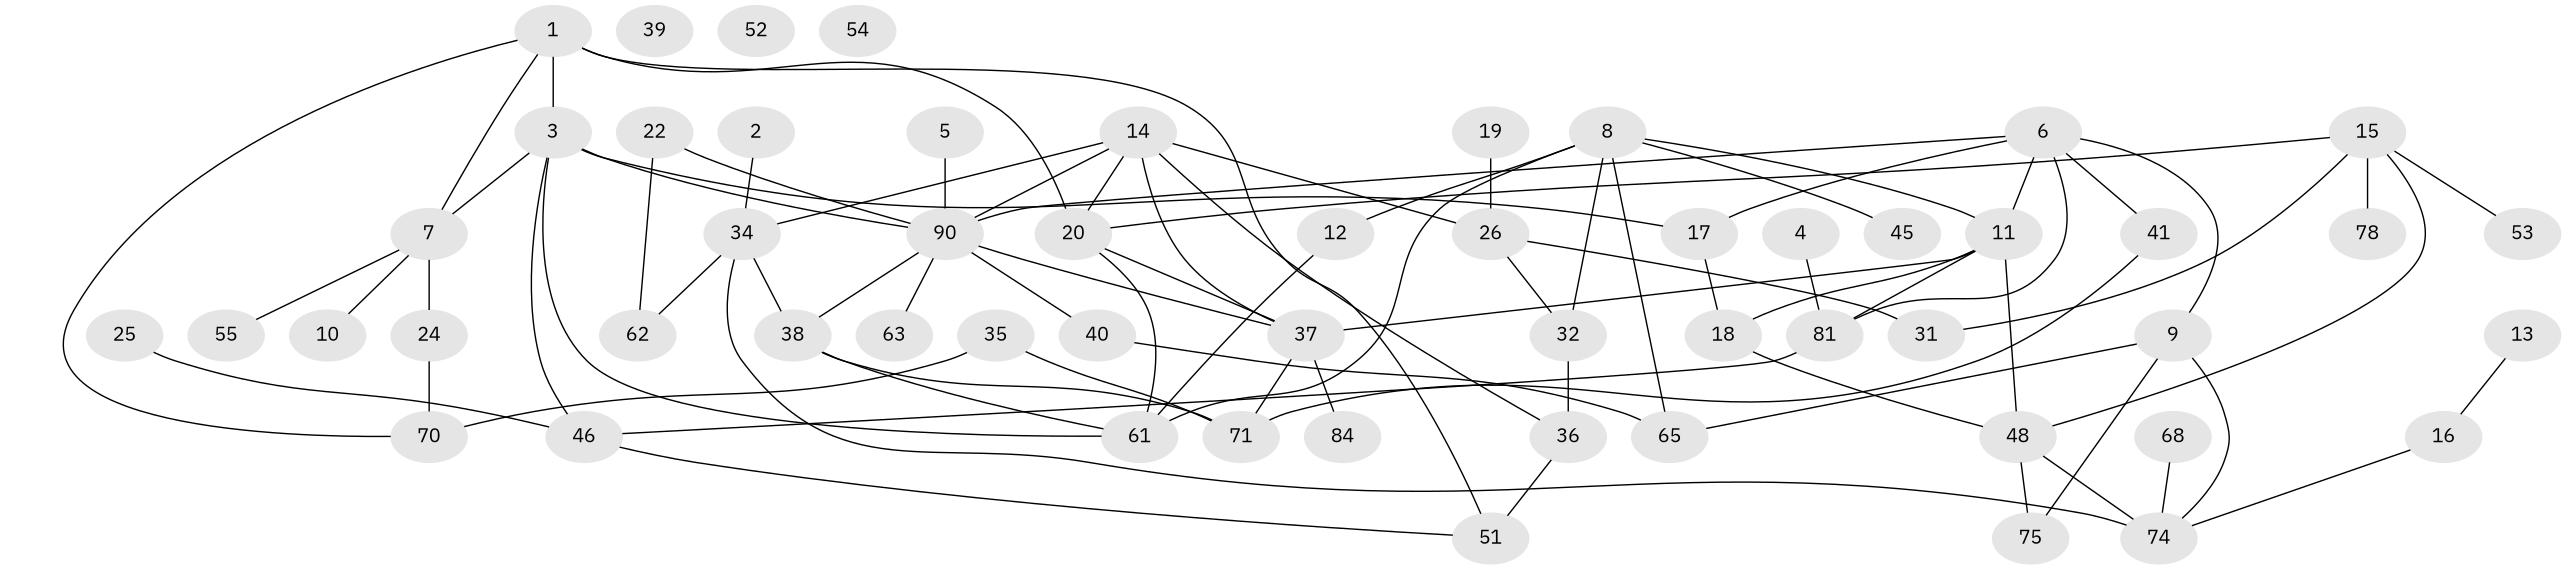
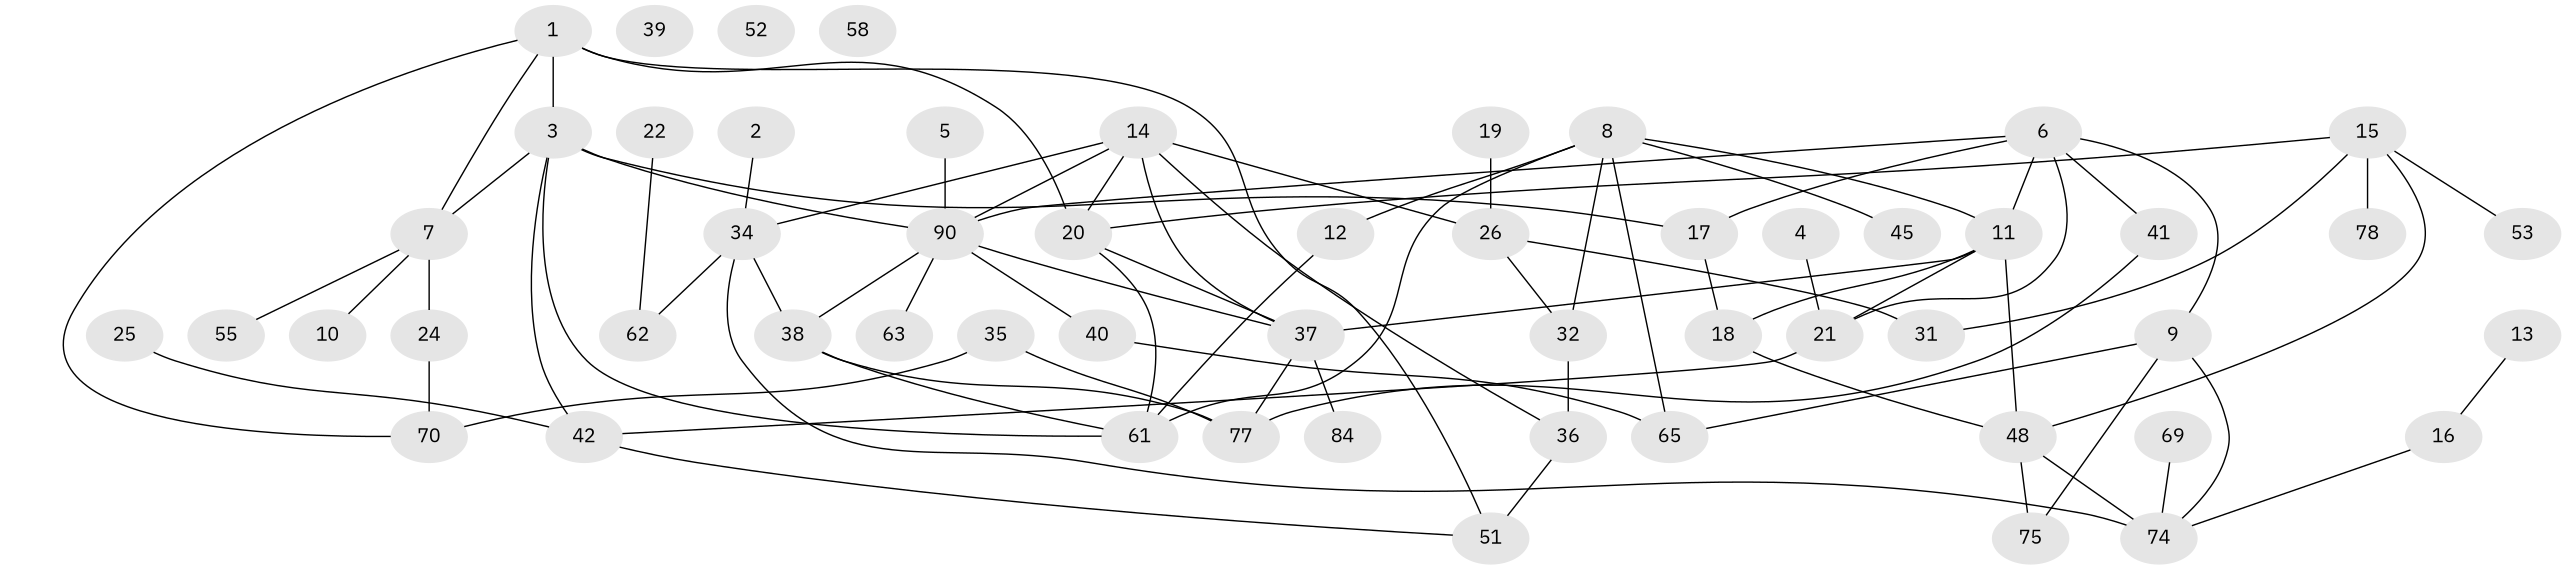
node "54": label "54" -> "58"
edge "22" -- "90": removed
node "81": label "81" -> "21"
node "46": label "46" -> "42"
node "71": label "71" -> "77"
node "68": label "68" -> "69"
